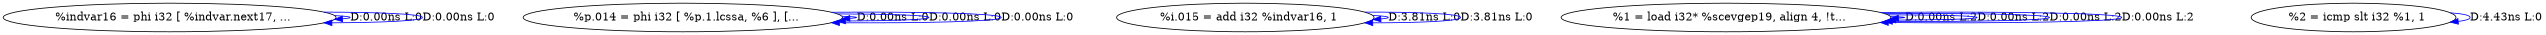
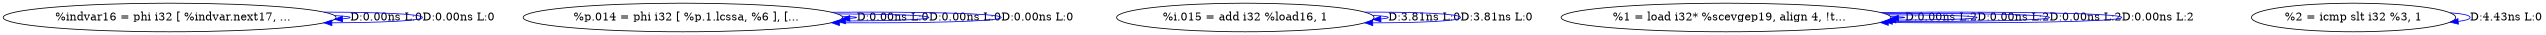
node "%i.015 = add i32 %indvar16, 1": label "%i.015 = add i32 %indvar16, 1" -> "%i.015 = add i32 %load16, 1"
node "%2 = icmp slt i32 %1, 1": label "%2 = icmp slt i32 %1, 1" -> "%2 = icmp slt i32 %3, 1"
